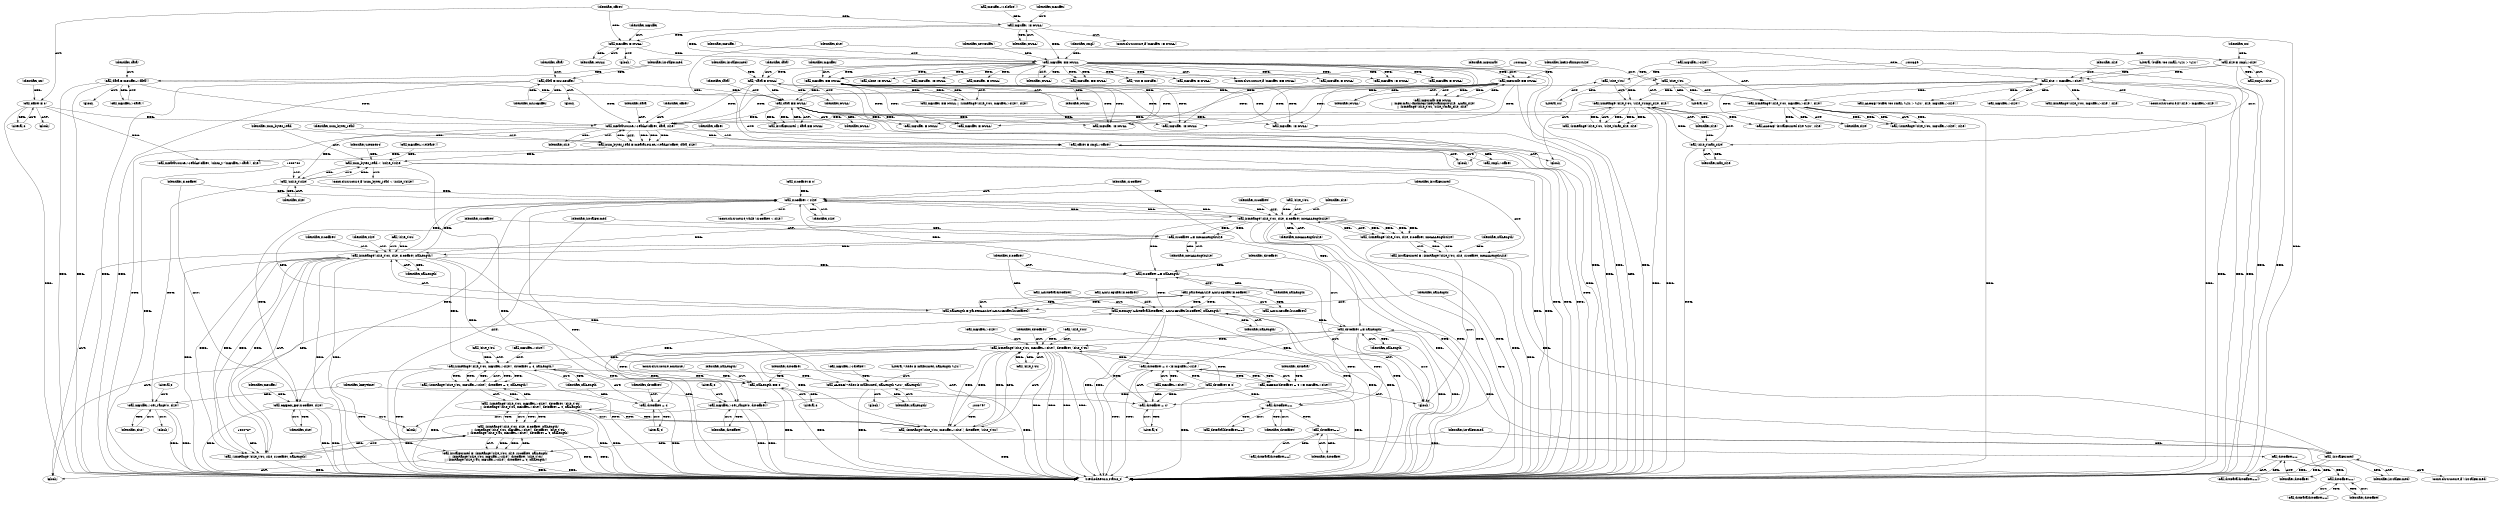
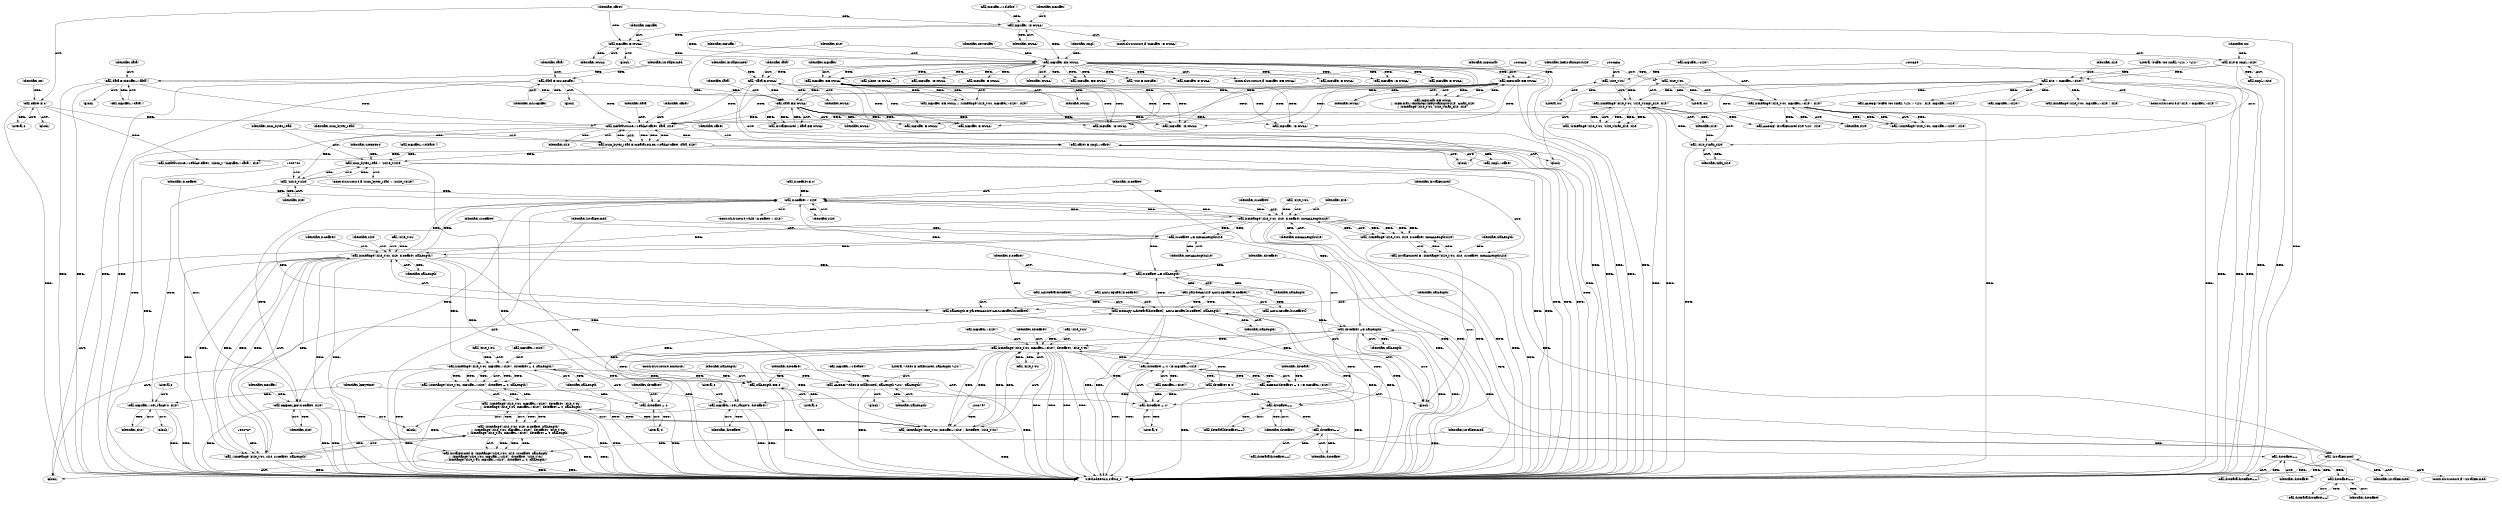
edge "(Identifier,smpl)" -> "(Call,size > mBuffer->size())": removed, label "CFG:"
node "1000656": added
edge "(Identifier,mSrcBuffer)" -> "(Call,data = mSrcBuffer)": label "CFG: " -> "AST: "
edge "(Call,*data = NULL)" -> "(Call,data == NULL)": label "CFG: " -> "DDG: "
edge "(Call,!isInRange((size_t)0u, (size_t)max_size, size))" -> "(Call,isInRange((size_t)0u, (size_t)smpl_size, size))": label "DDG: " -> "CFG: "
edge "(Call,mDataSource->readAt(offset, data, size))" -> "(Call,offset = smpl->offset)": reversed
edge "(Call,mFormat == NULL)" -> "(MethodReturn,status_t)": label "CFG: " -> "DDG: "
edge "(Call,nalLength = parseNALSize(&mSrcBuffer[srcOffset]))" -> "(Call,parseNALSize(&mSrcBuffer[srcOffset]))": now "(Call,srcOffset += nalLength)" -> "(Call,parseNALSize(&mSrcBuffer[srcOffset]))"
edge "(Call,dstOffset = 0)" -> "(Call,dstOffset + 4 <= mBuffer->size())": reversed
